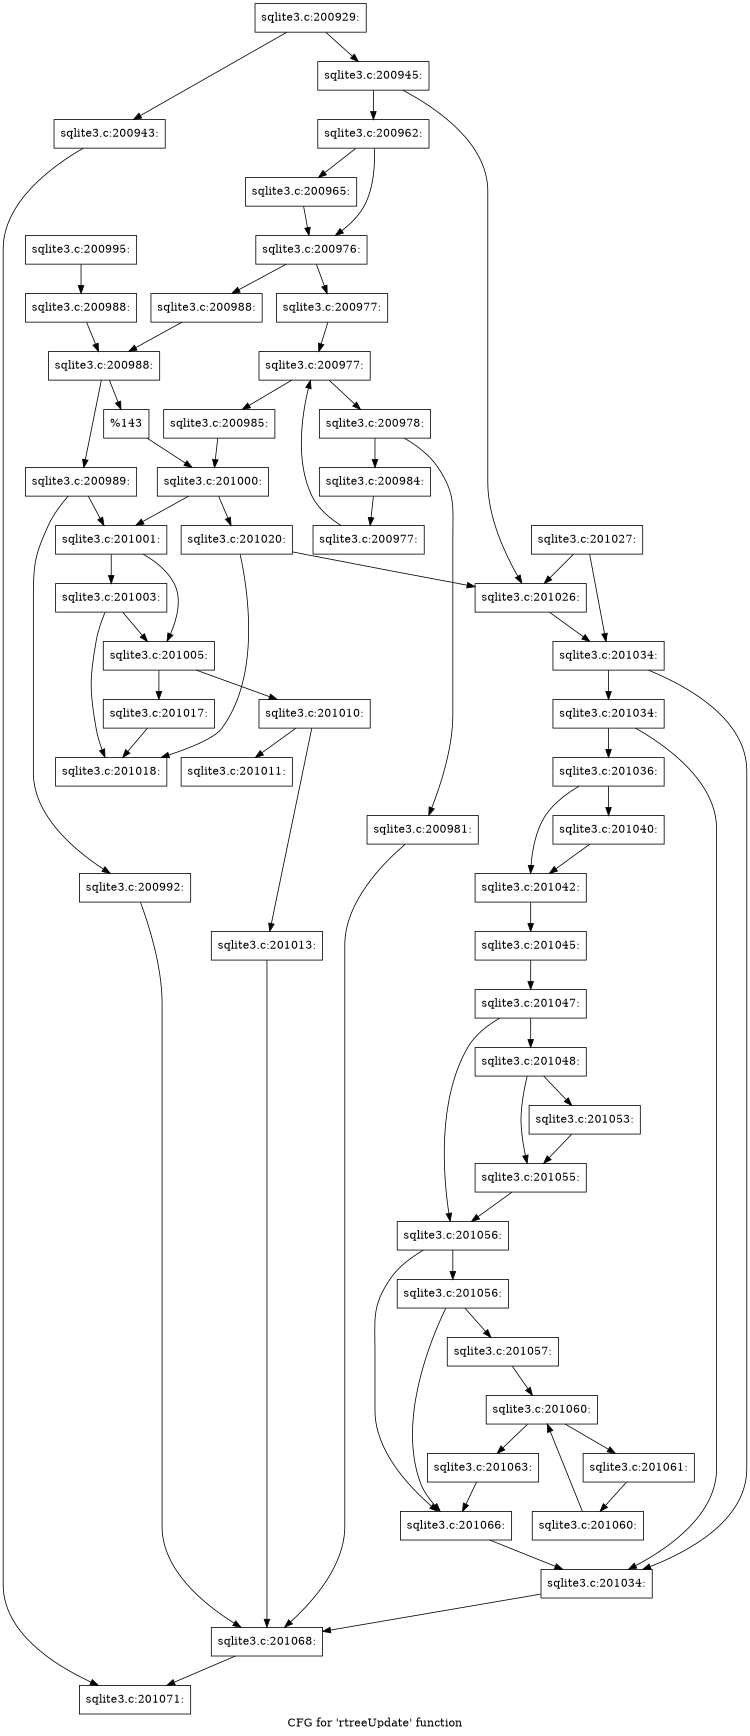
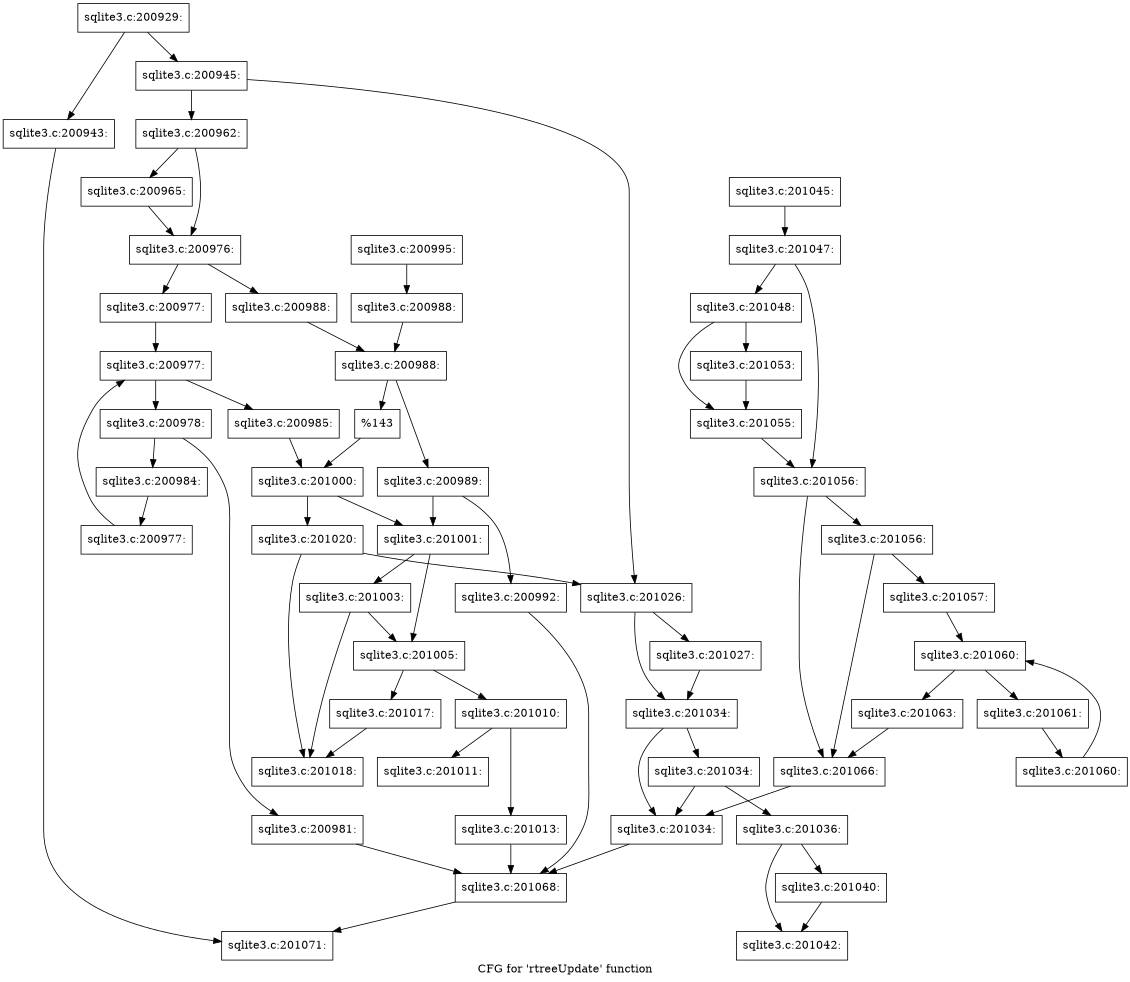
edge "sqlite3.c:201027:" -> "sqlite3.c:201026:": reversed
edge "sqlite3.c:201042:" -> "sqlite3.c:201045:": removed
